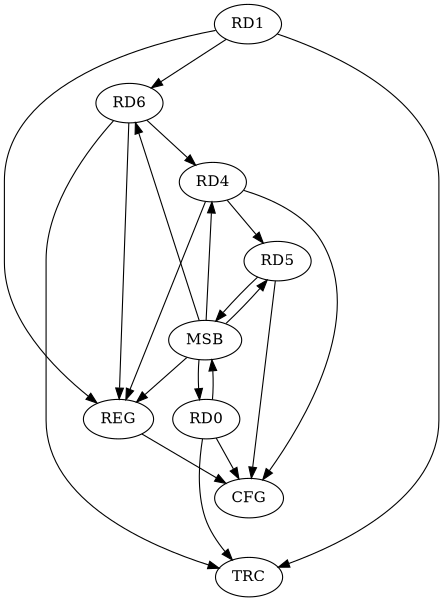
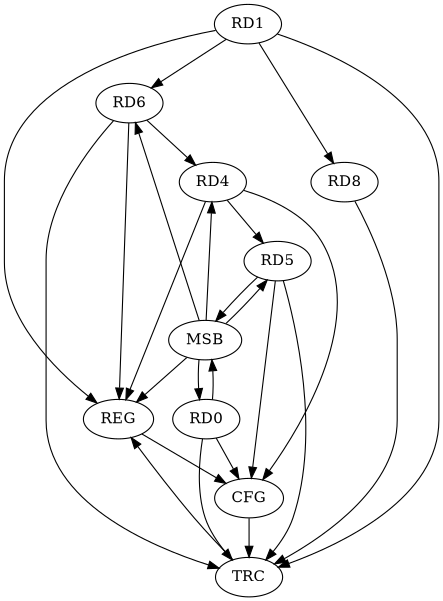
node "RD8": added
edge "RD5" -> "TRC": added
edge "TRC" -> "REG": added
edge "CFG" -> "TRC": added
